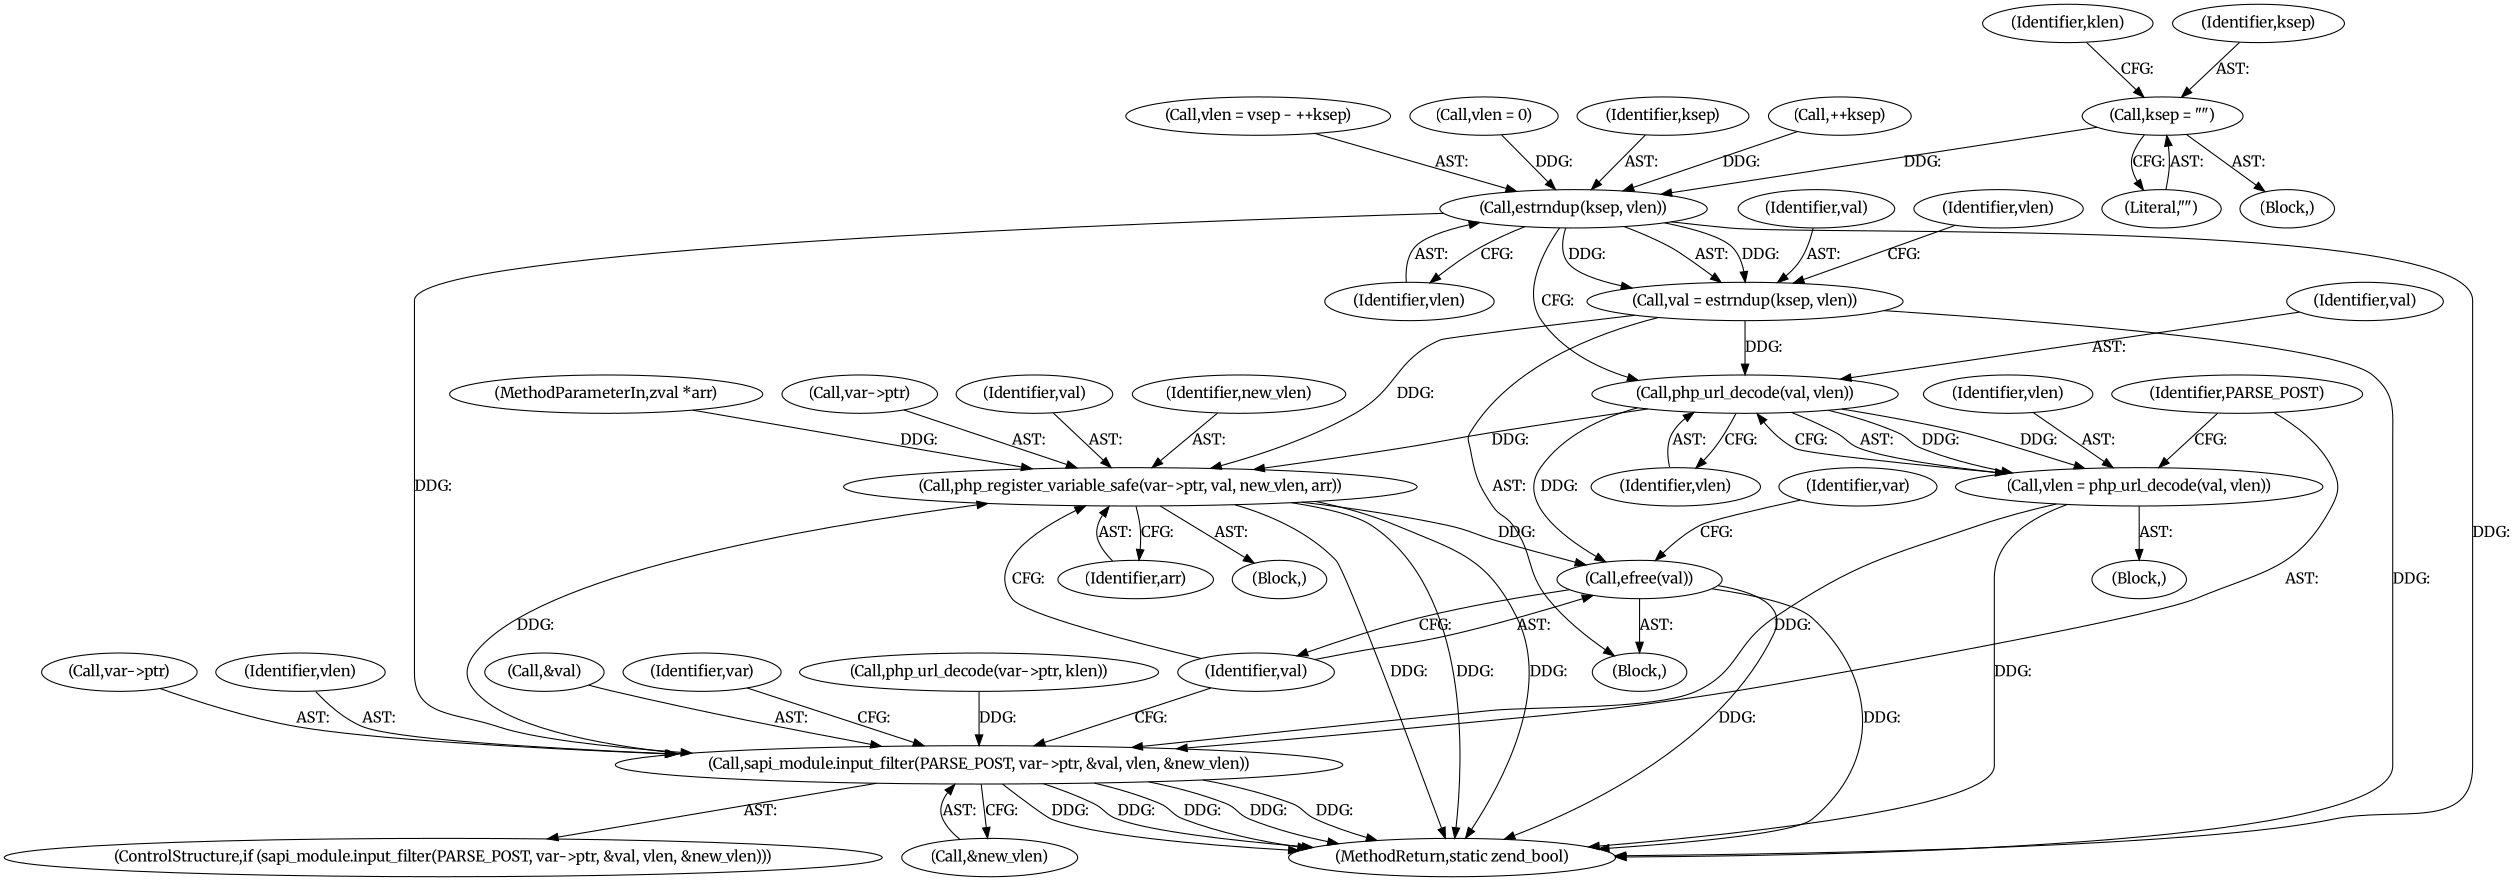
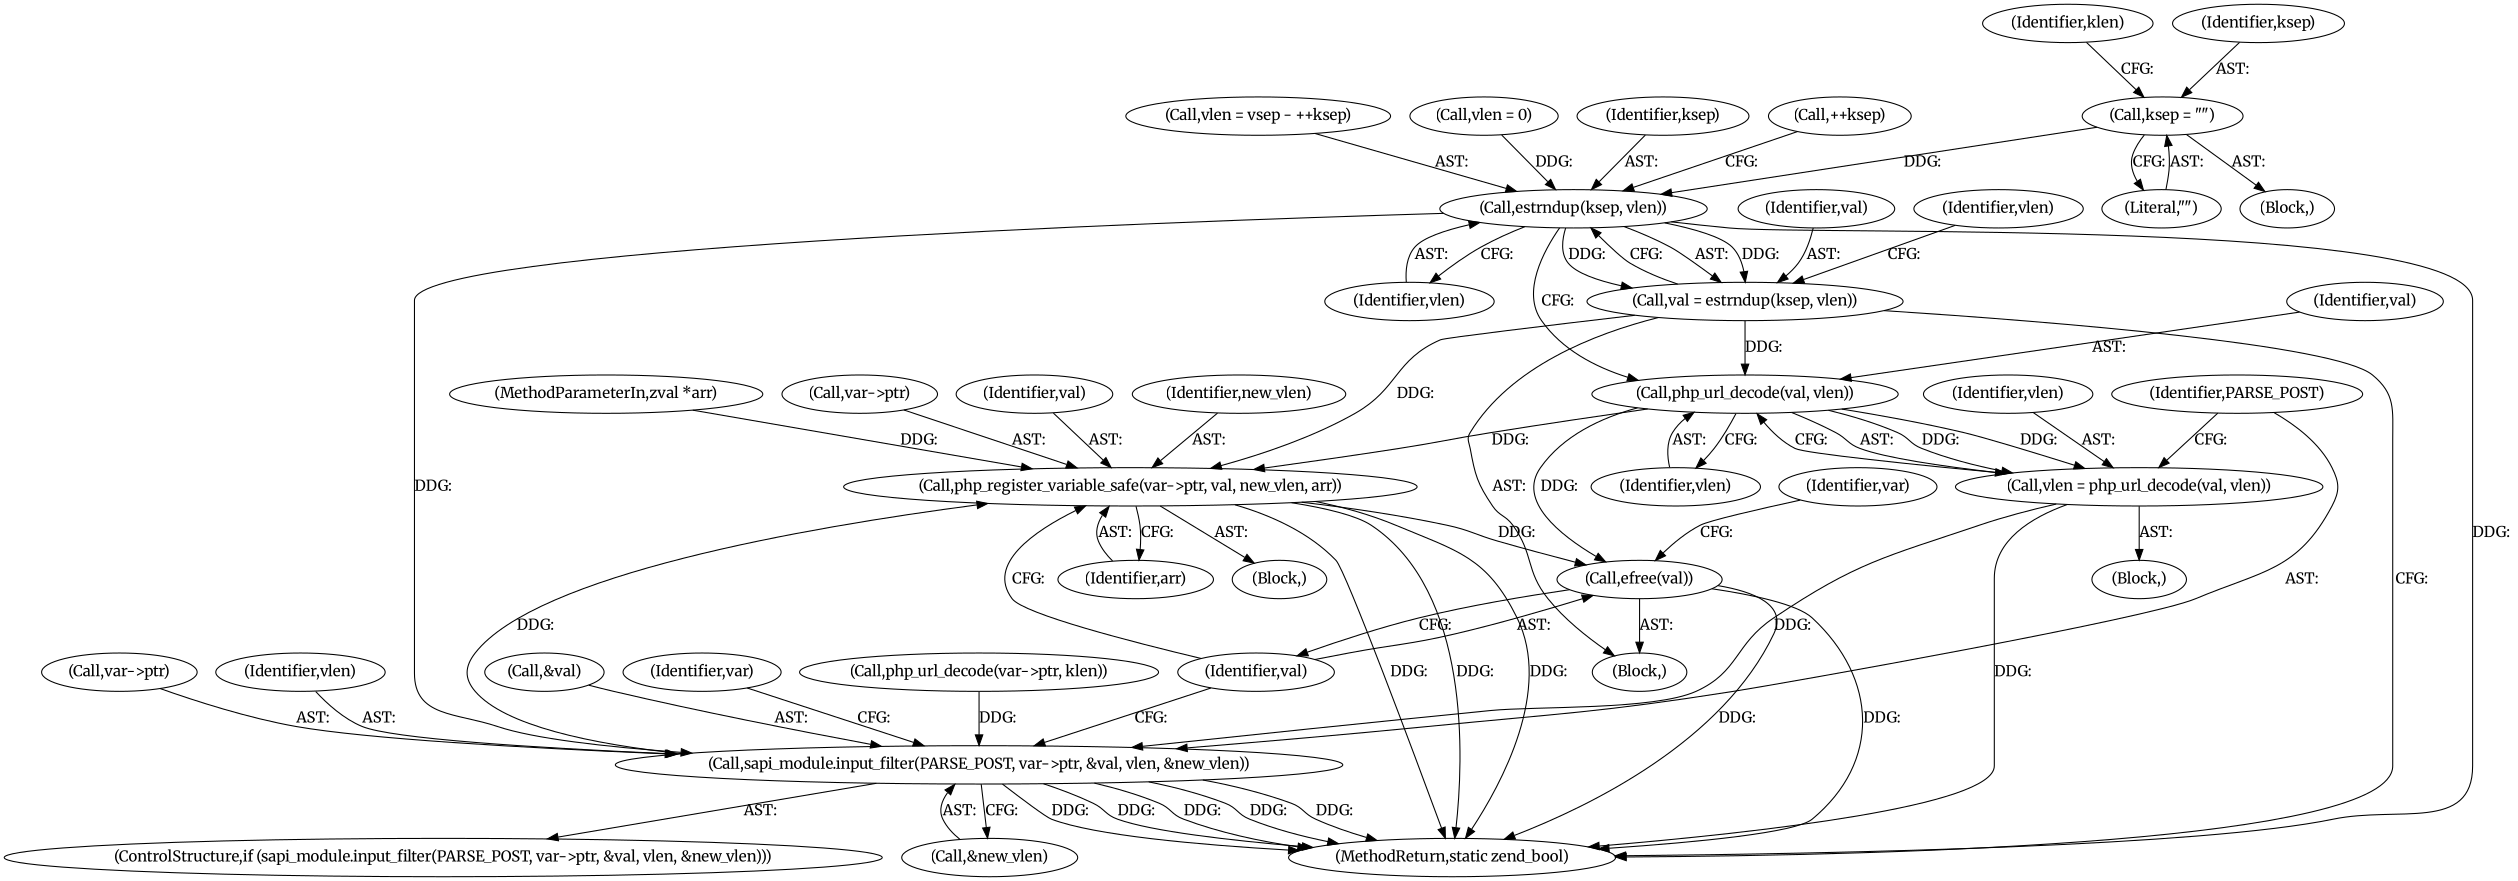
edge "(Call,++ksep)" -> "(Call,estrndup(ksep, vlen))": label "DDG: " -> "CFG: "
edge "(Call,val = estrndup(ksep, vlen))" -> "(Call,estrndup(ksep, vlen))": added, label "CFG:"
edge "(Call,val = estrndup(ksep, vlen))" -> "(MethodReturn,static zend_bool)": label "DDG: " -> "CFG: "
